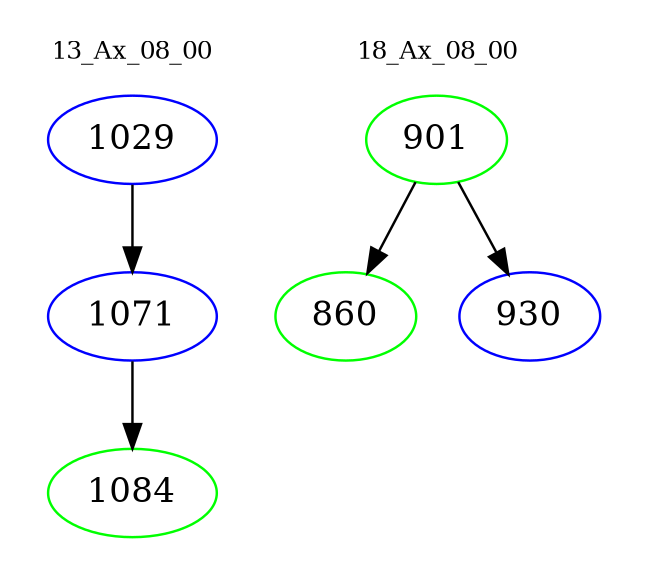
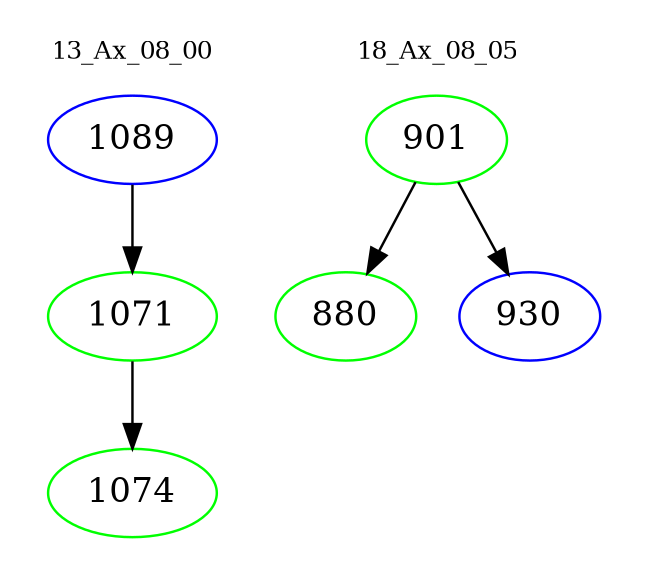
cluster "18_Ax_08_00": label "18_Ax_08_00" -> "18_Ax_08_05"
node "1029": label "1029" -> "1089"
node "1071": color blue -> green
node "860": label "860" -> "880"
node "1084": label "1084" -> "1074"
